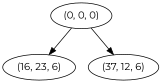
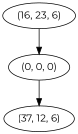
edge "(0, 0, 0)" -> "(16, 23, 6)": reversed
